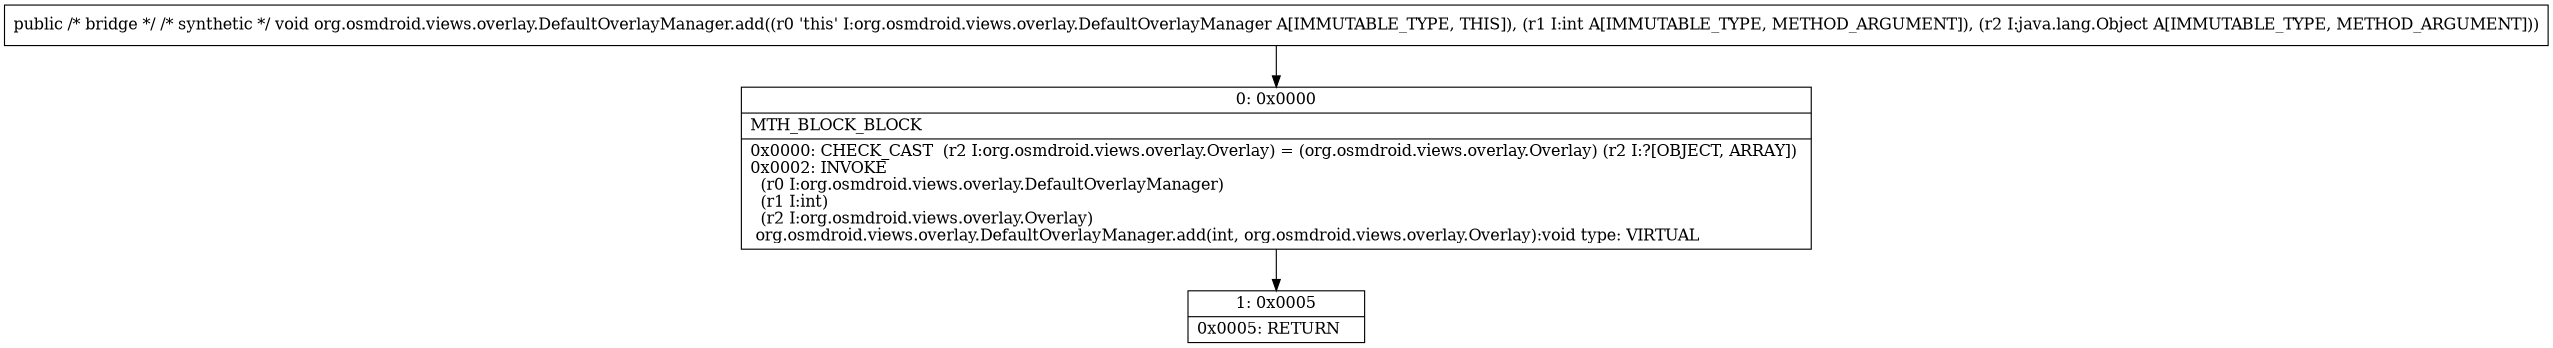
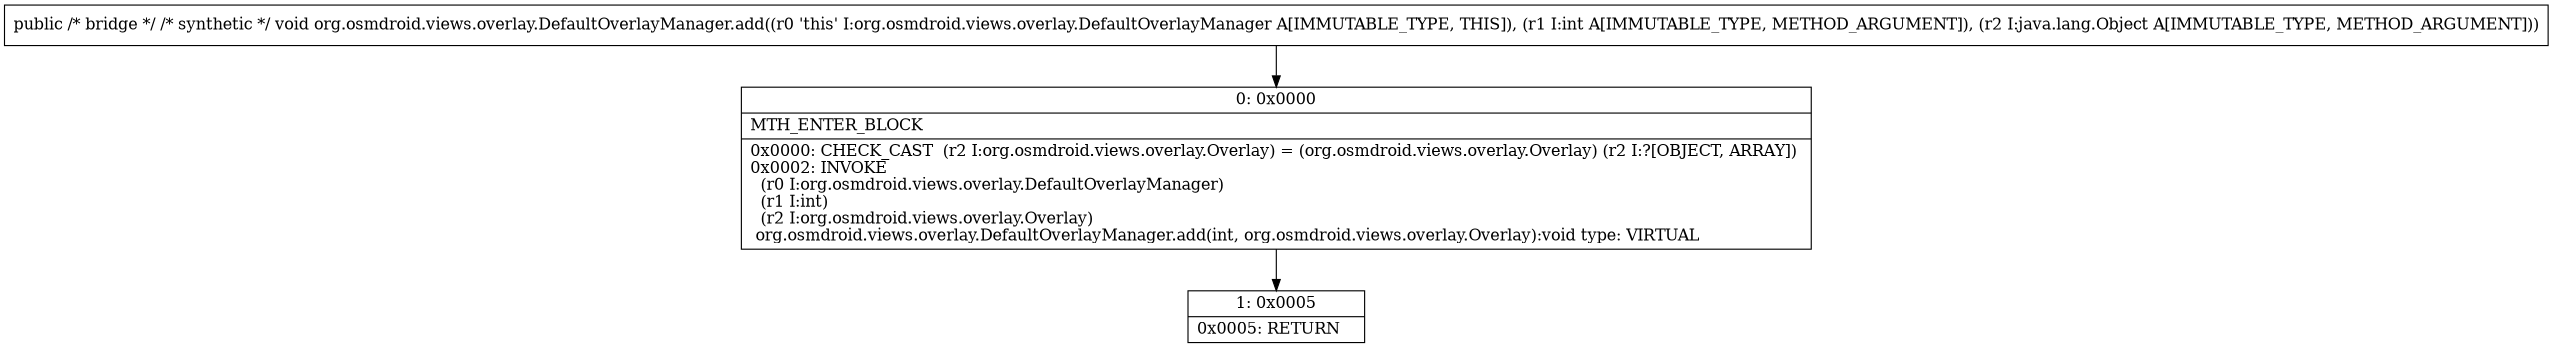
node "0: 0x0000": text "MTH_BLOCK_BLOCK" -> "MTH_ENTER_BLOCK"
